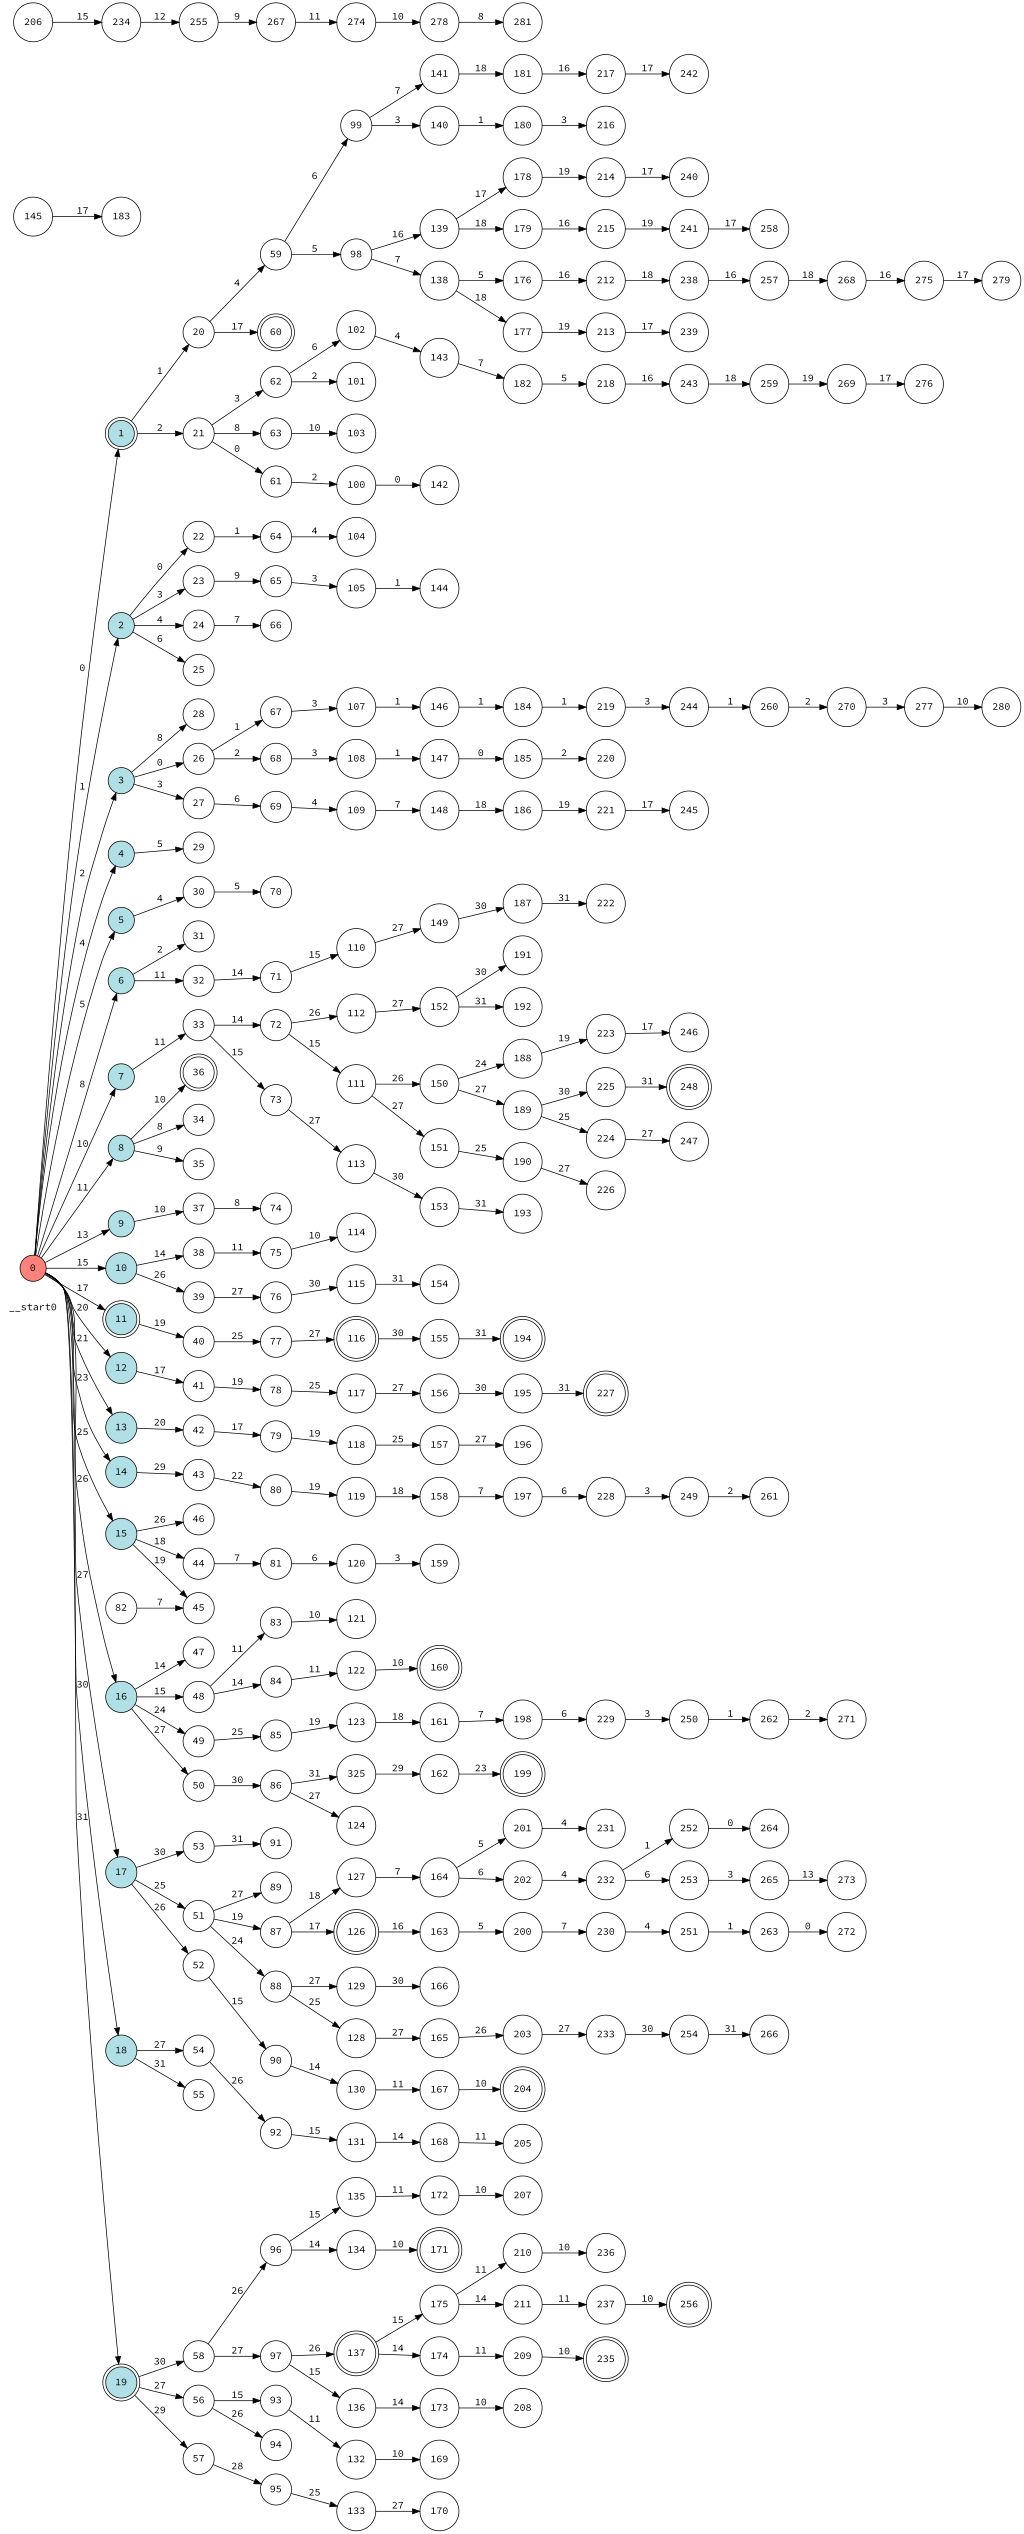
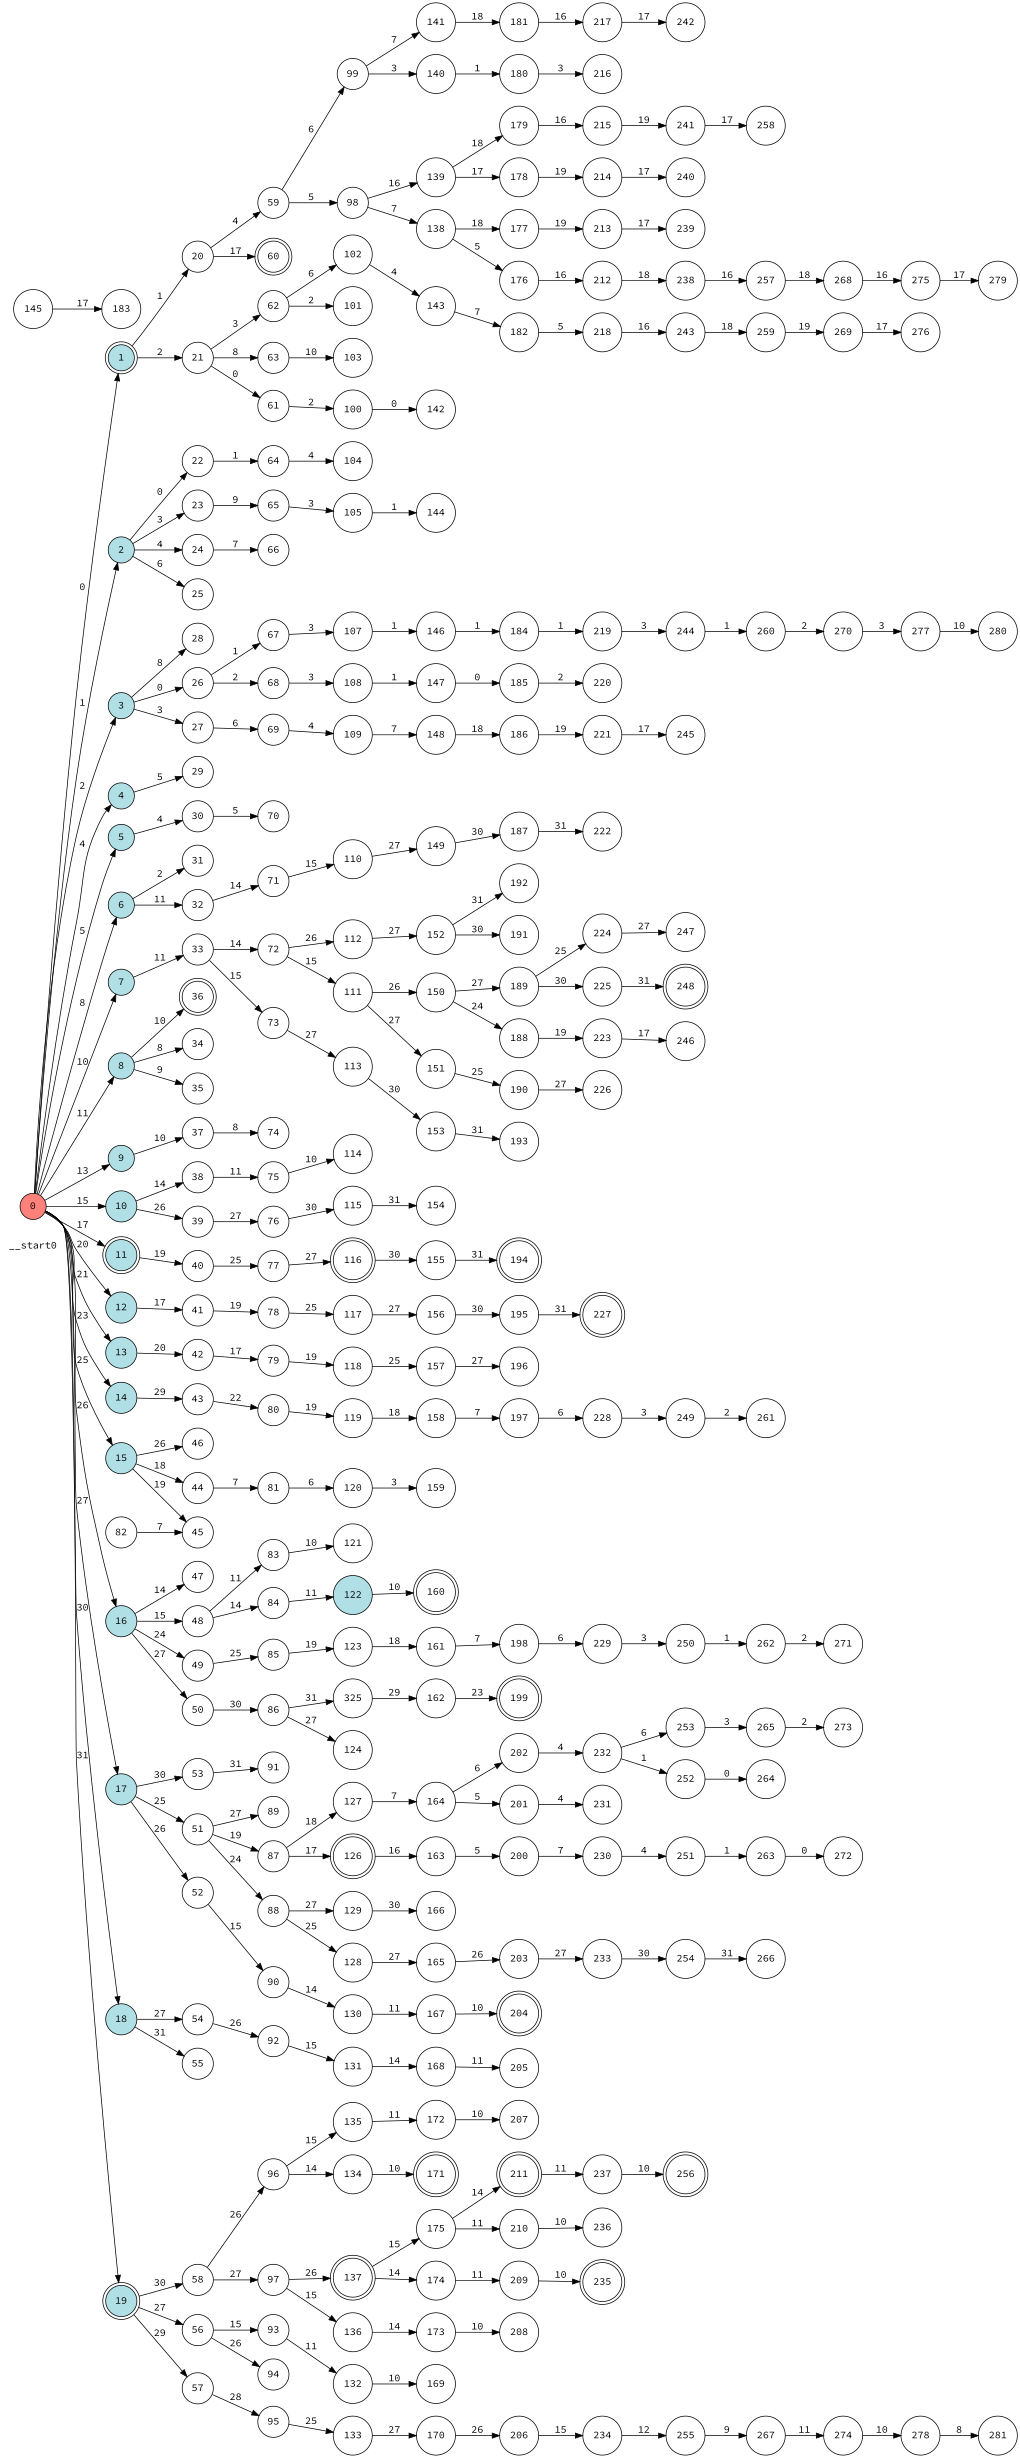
node "122": fillcolor white -> powderblue
edge "265" -> "273": label "13" -> "2"
node "211": shape circle -> doublecircle
edge "170" -> "206": added, label "26"
